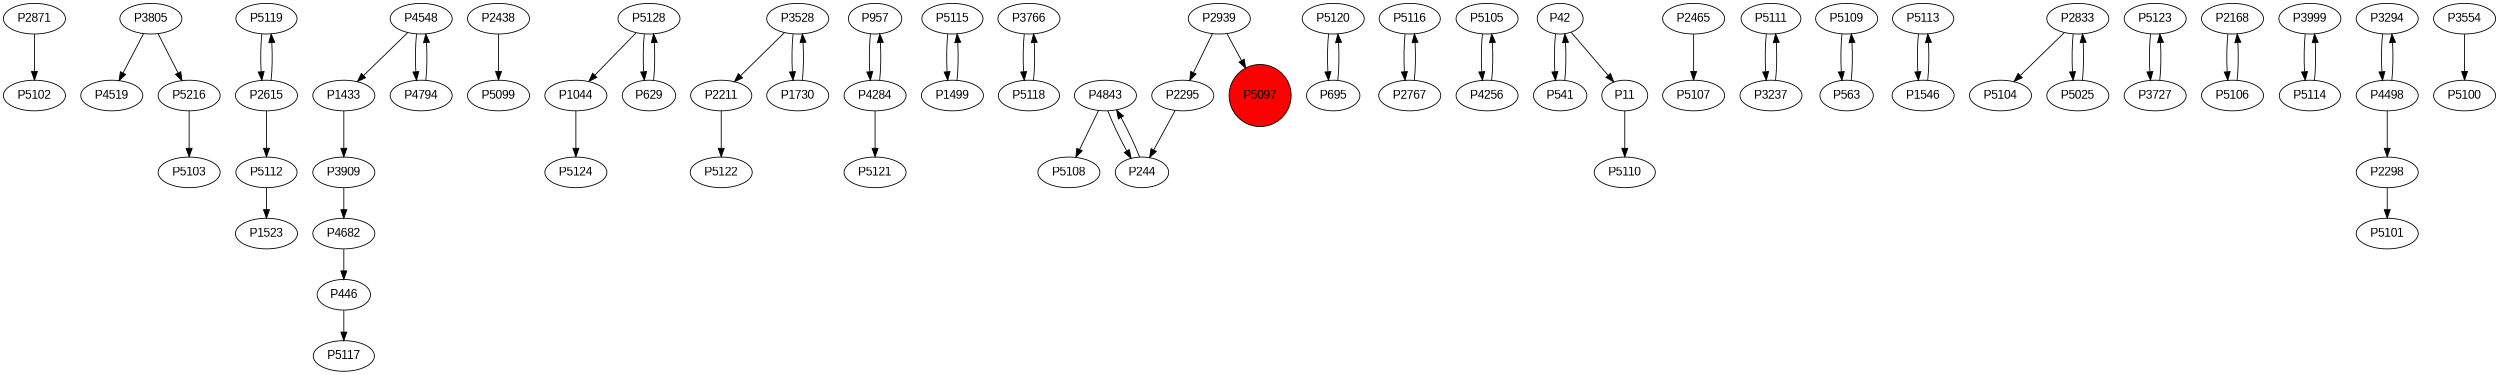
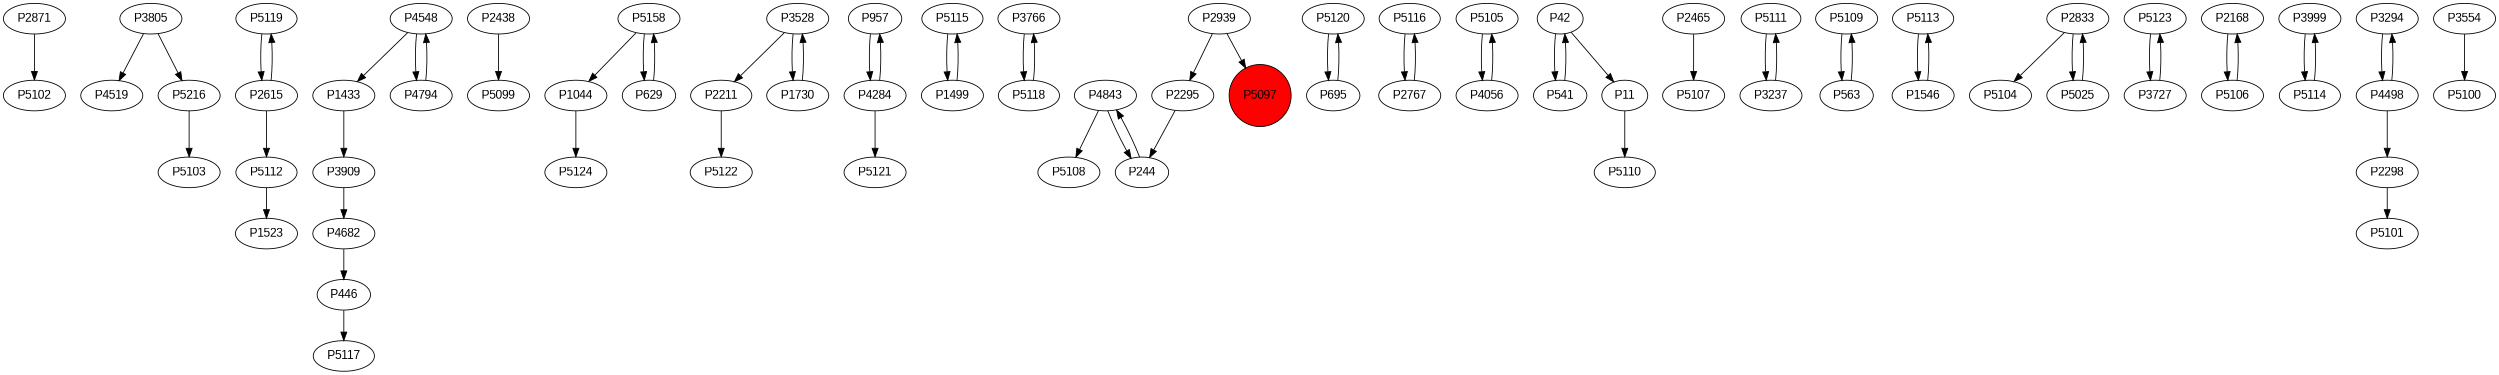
node "P5128": label "P5128" -> "P5158"
node "P4256": label "P4256" -> "P4056"
